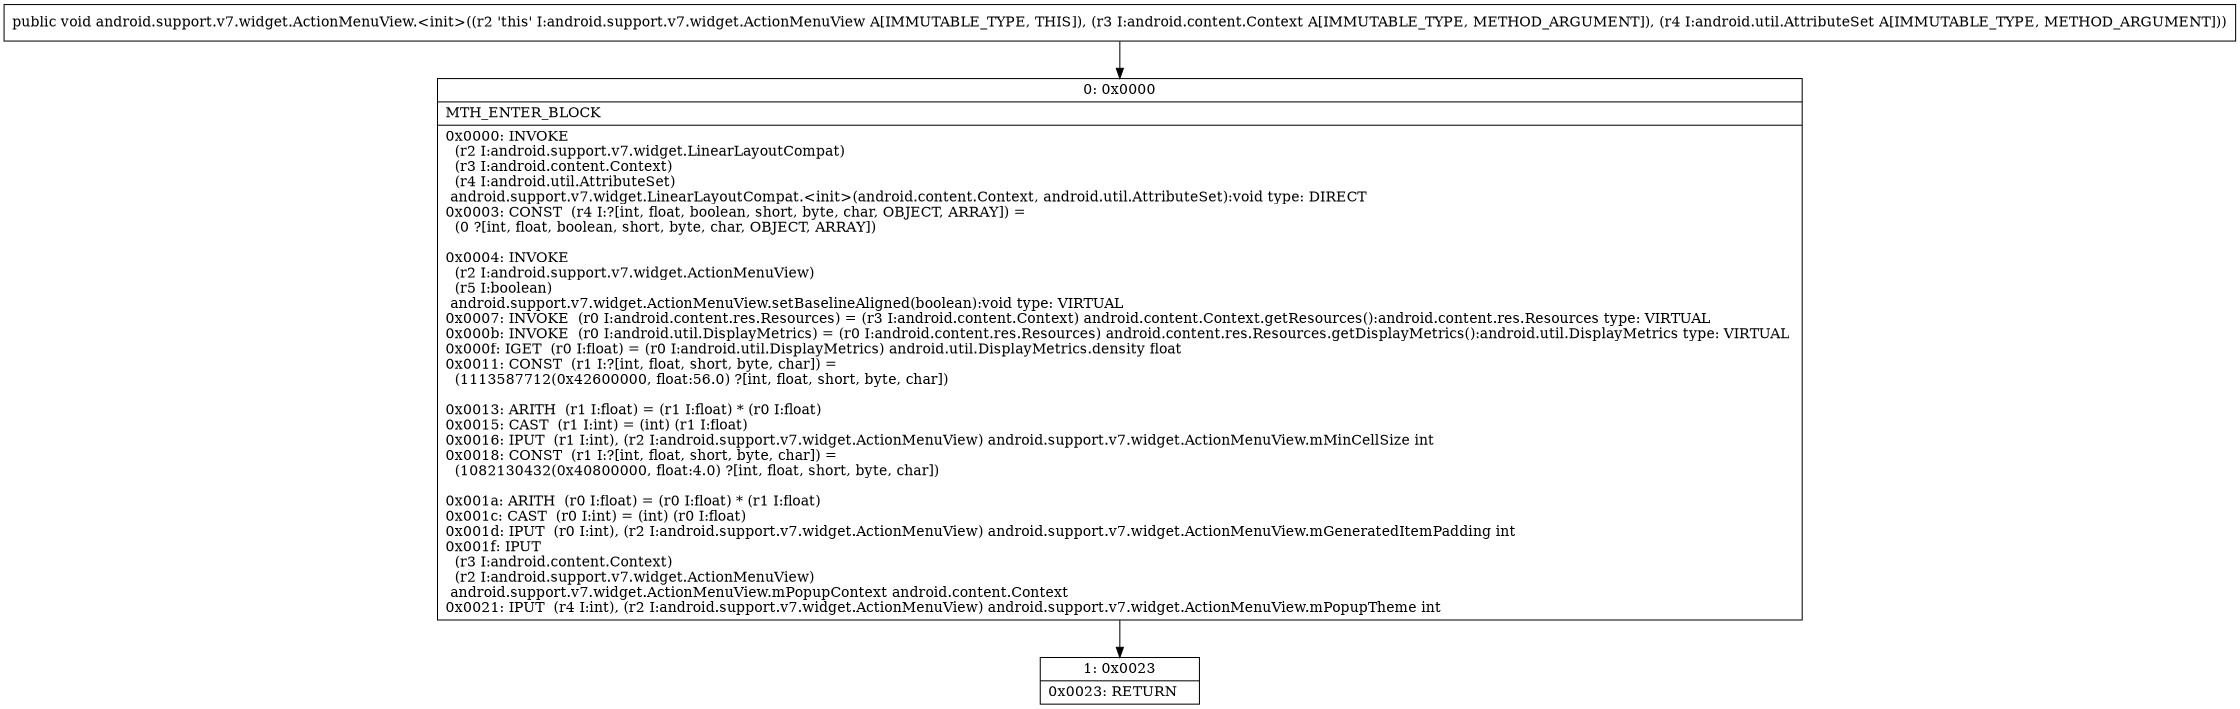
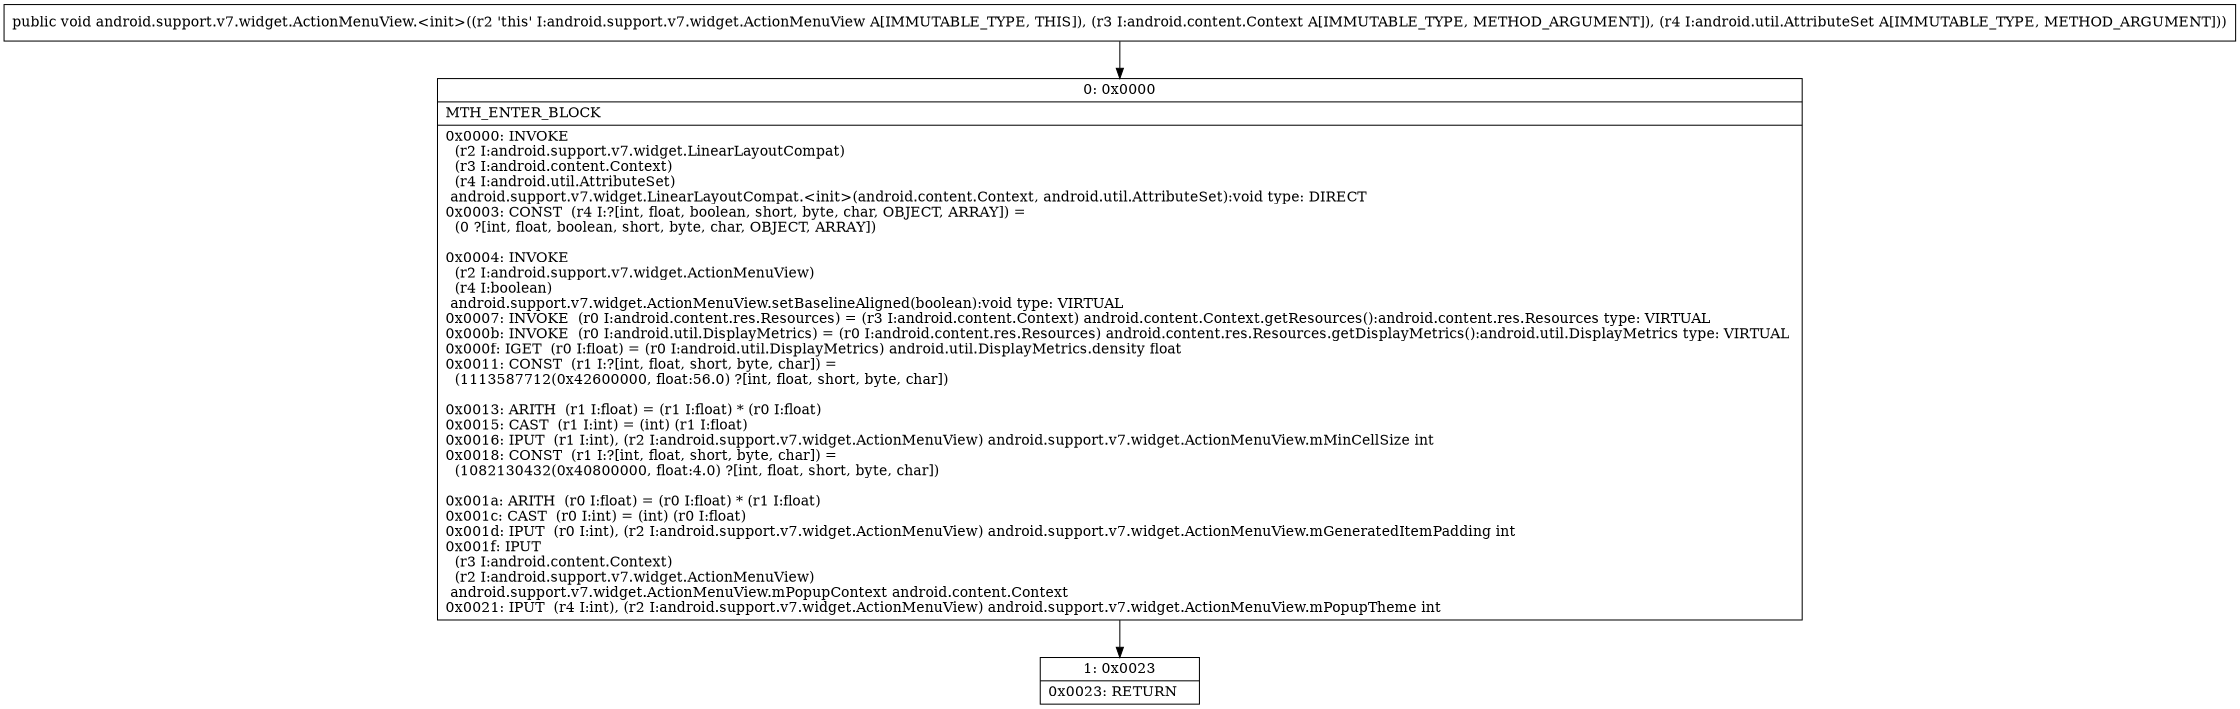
node "0: 0x0000": text "(r5 I:boolean)" -> "(r4 I:boolean)"
